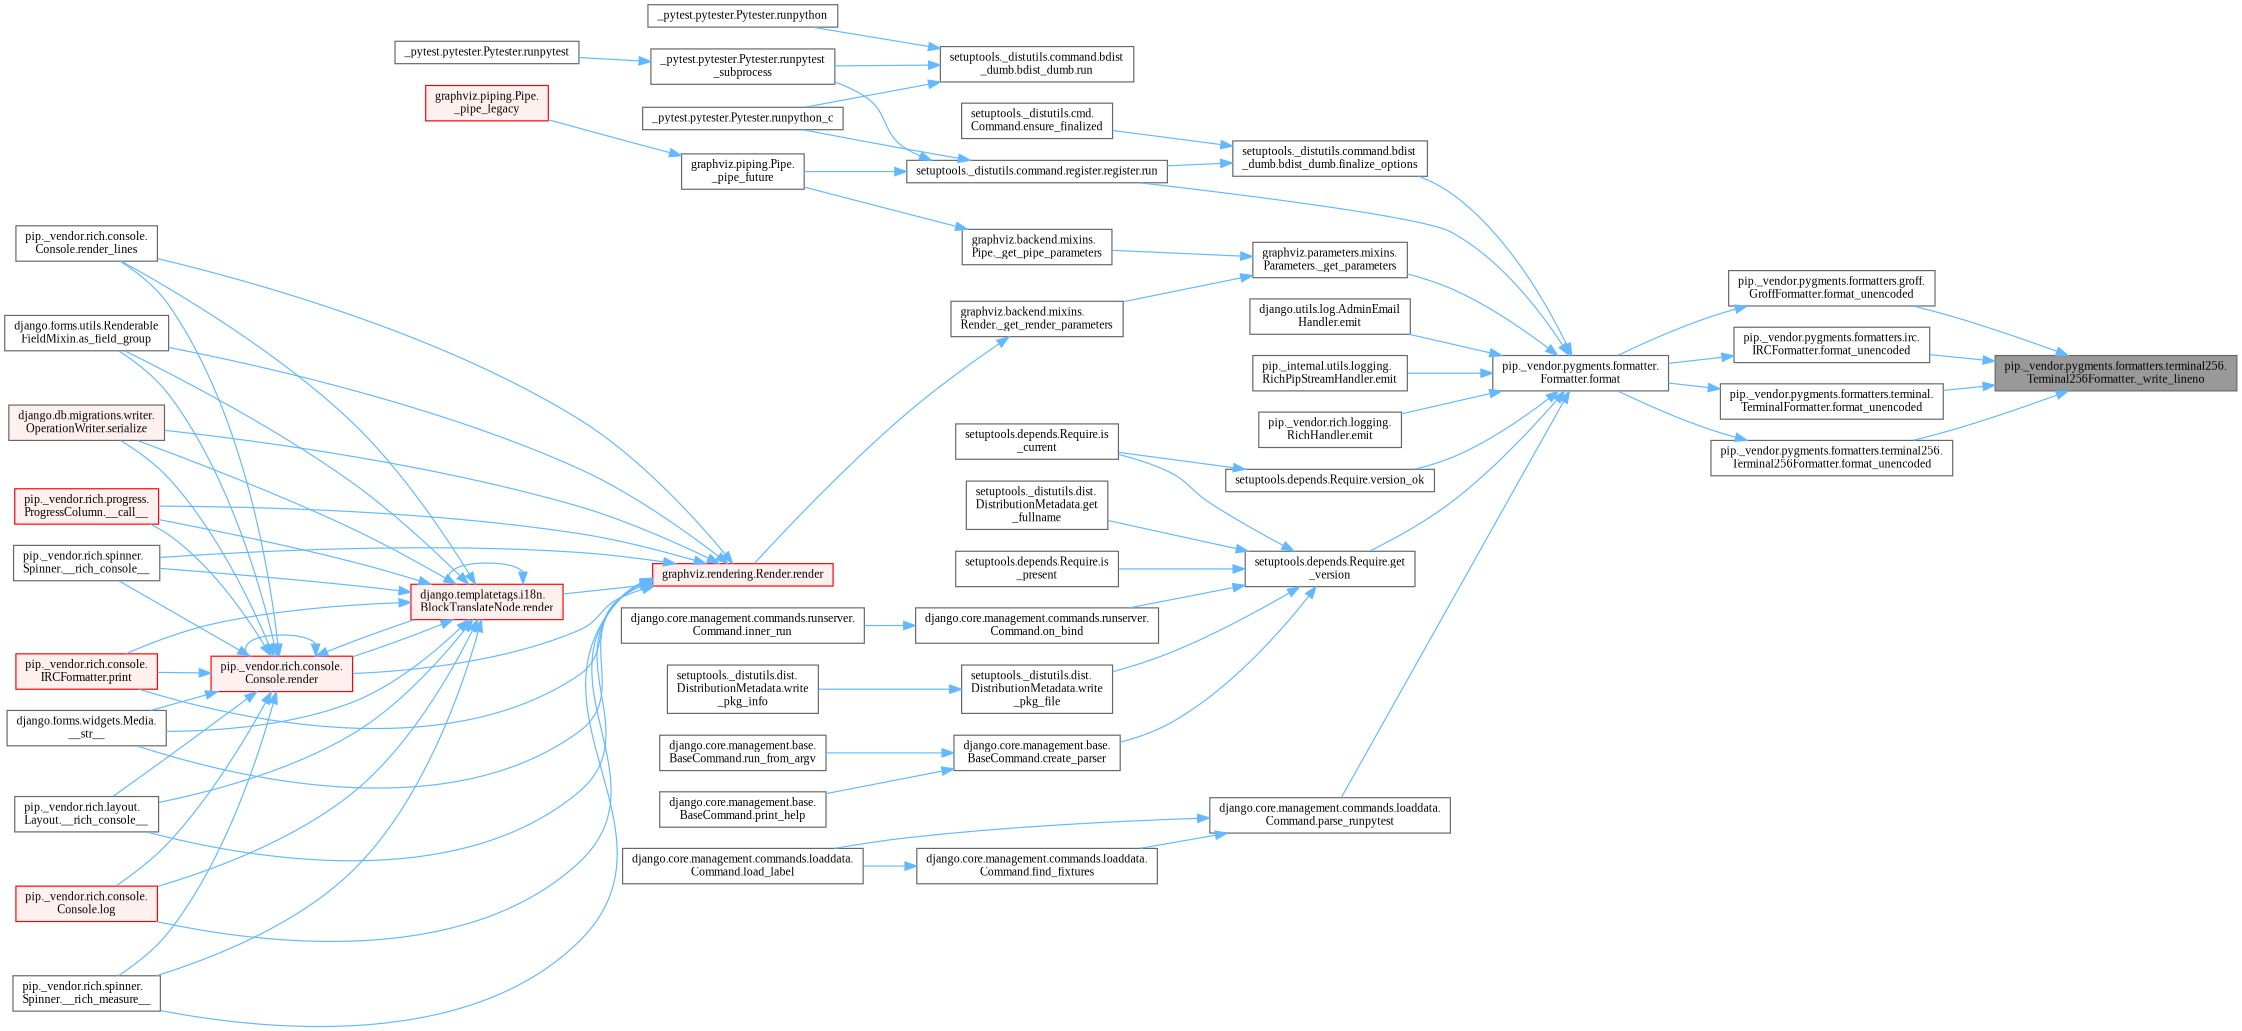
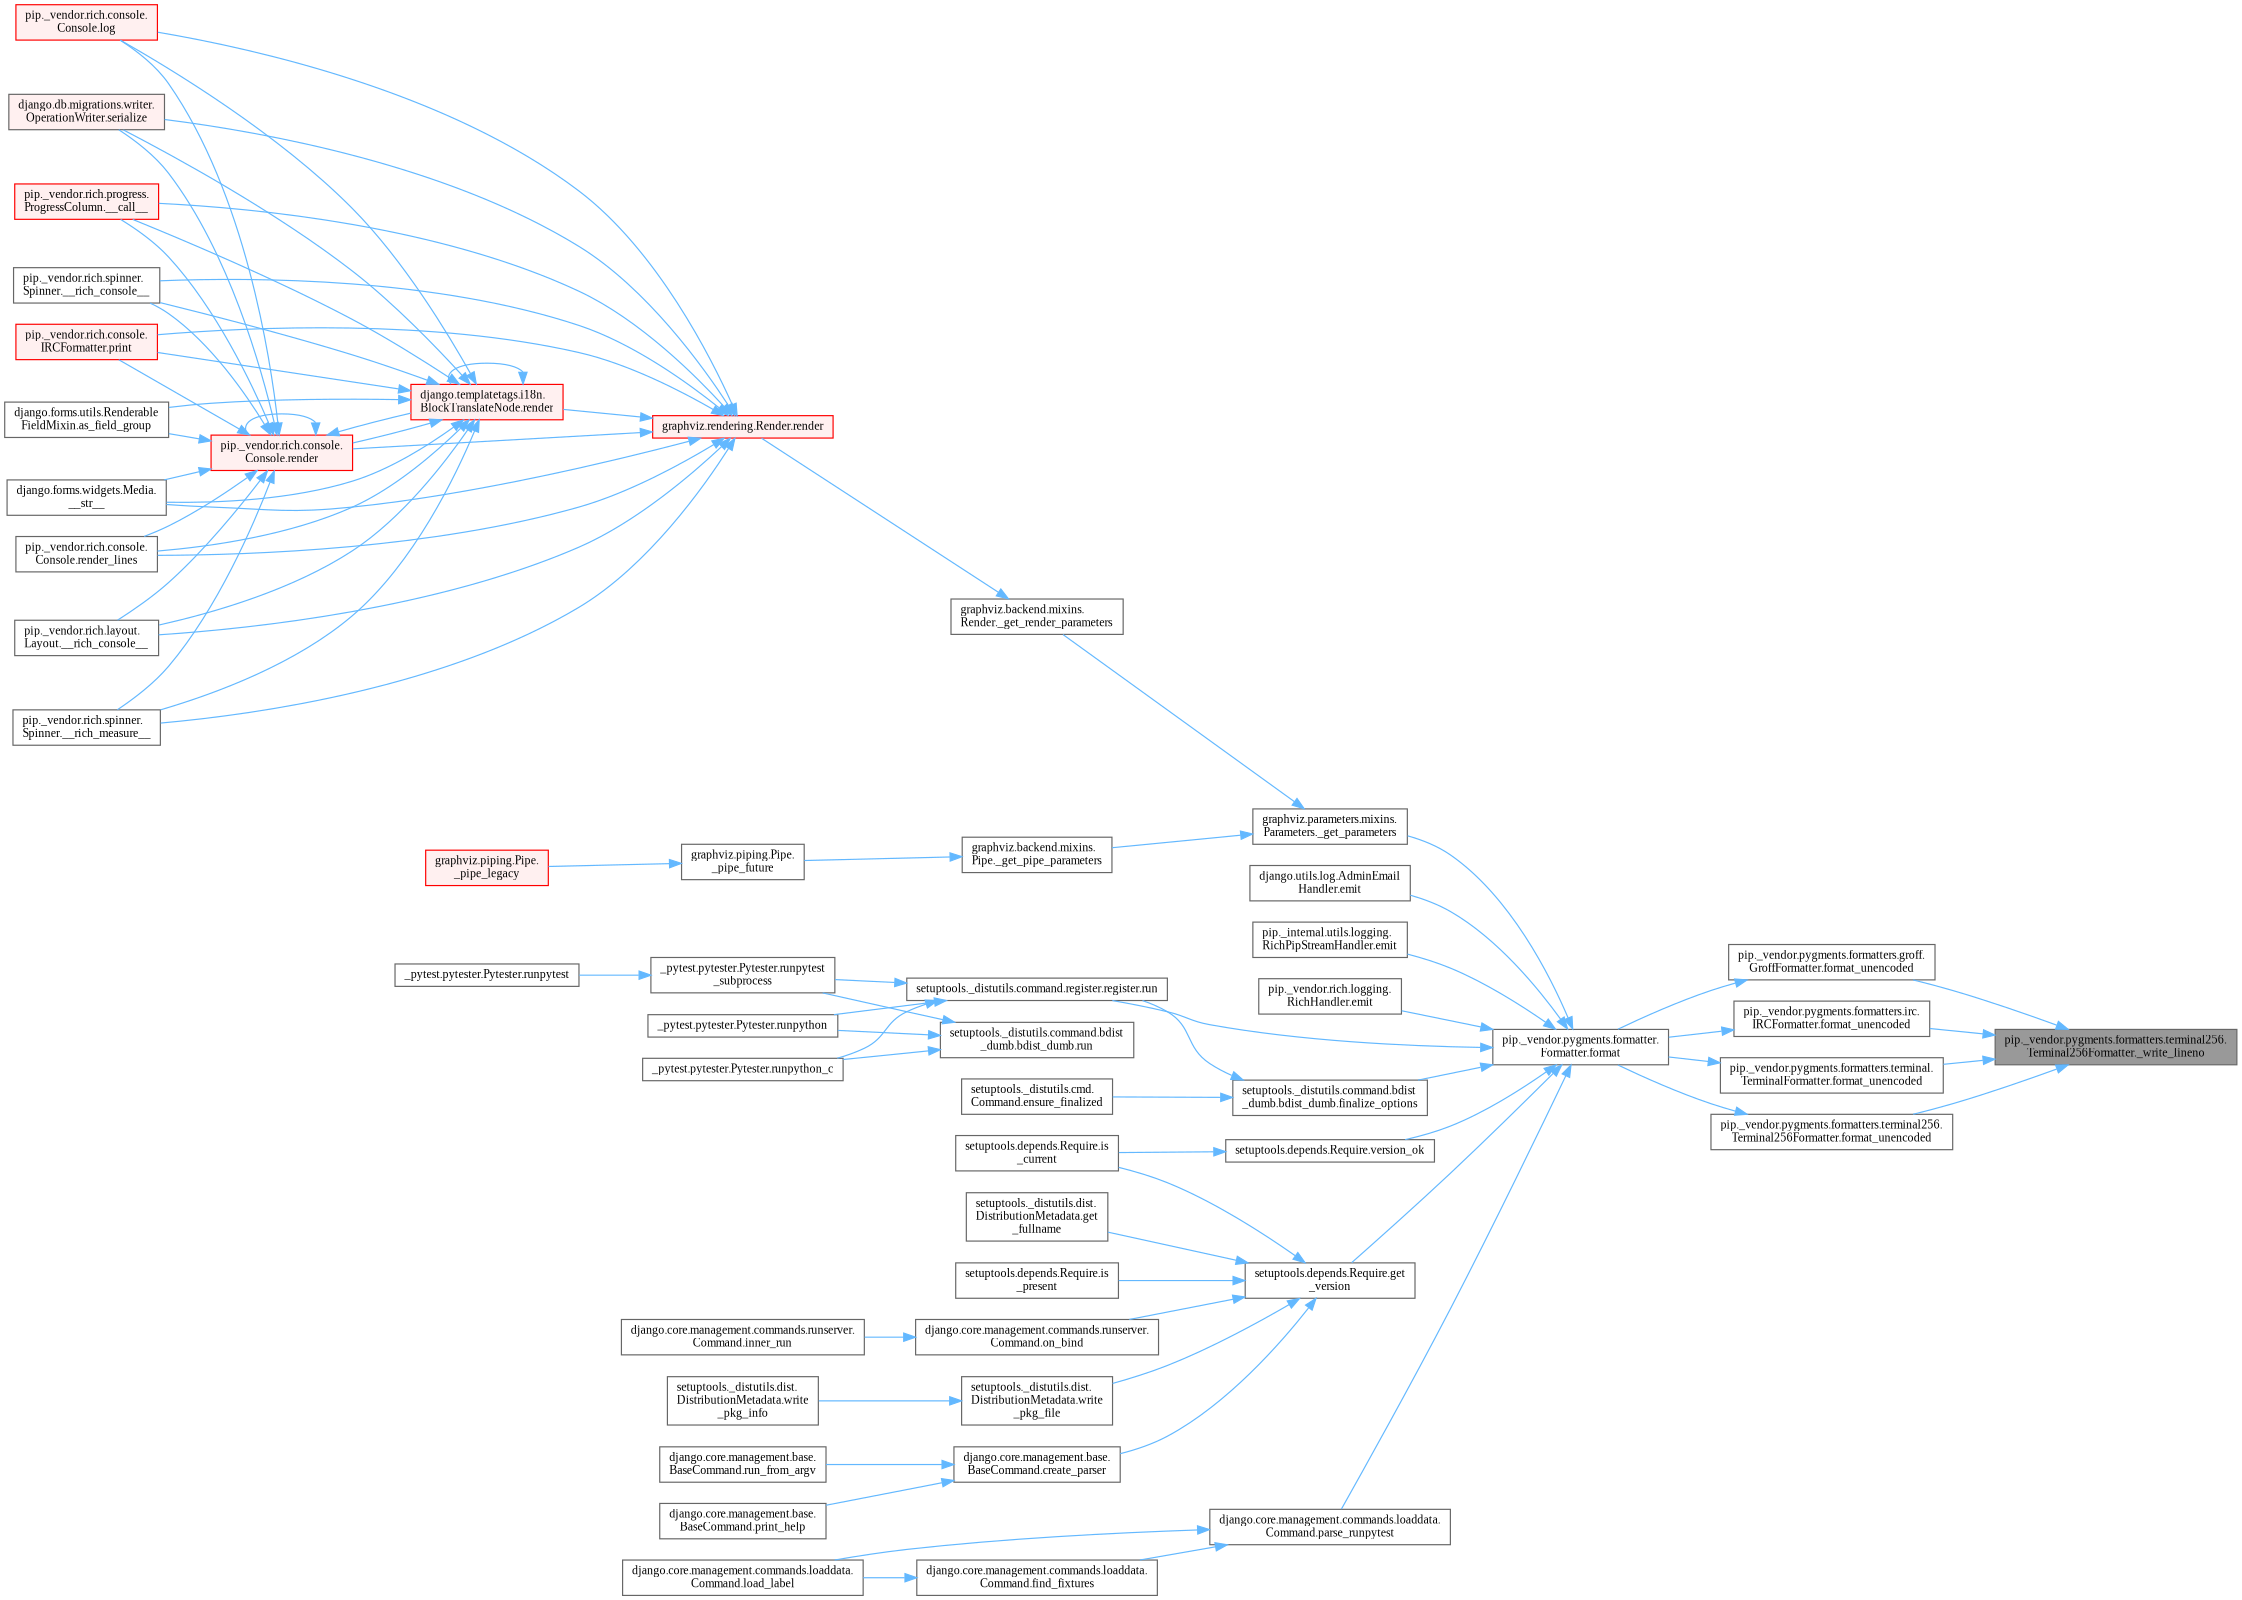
edge "graphviz.piping.Pipe. _pipe_future" -> "setuptools._distutils.command.register.register.run": now "_pytest.pytester.Pytester.runpython" -> "setuptools._distutils.command.register.register.run"
edge "django.forms.utils.Renderable FieldMixin.as_field_group" -> "graphviz.rendering.Render.render": removed
